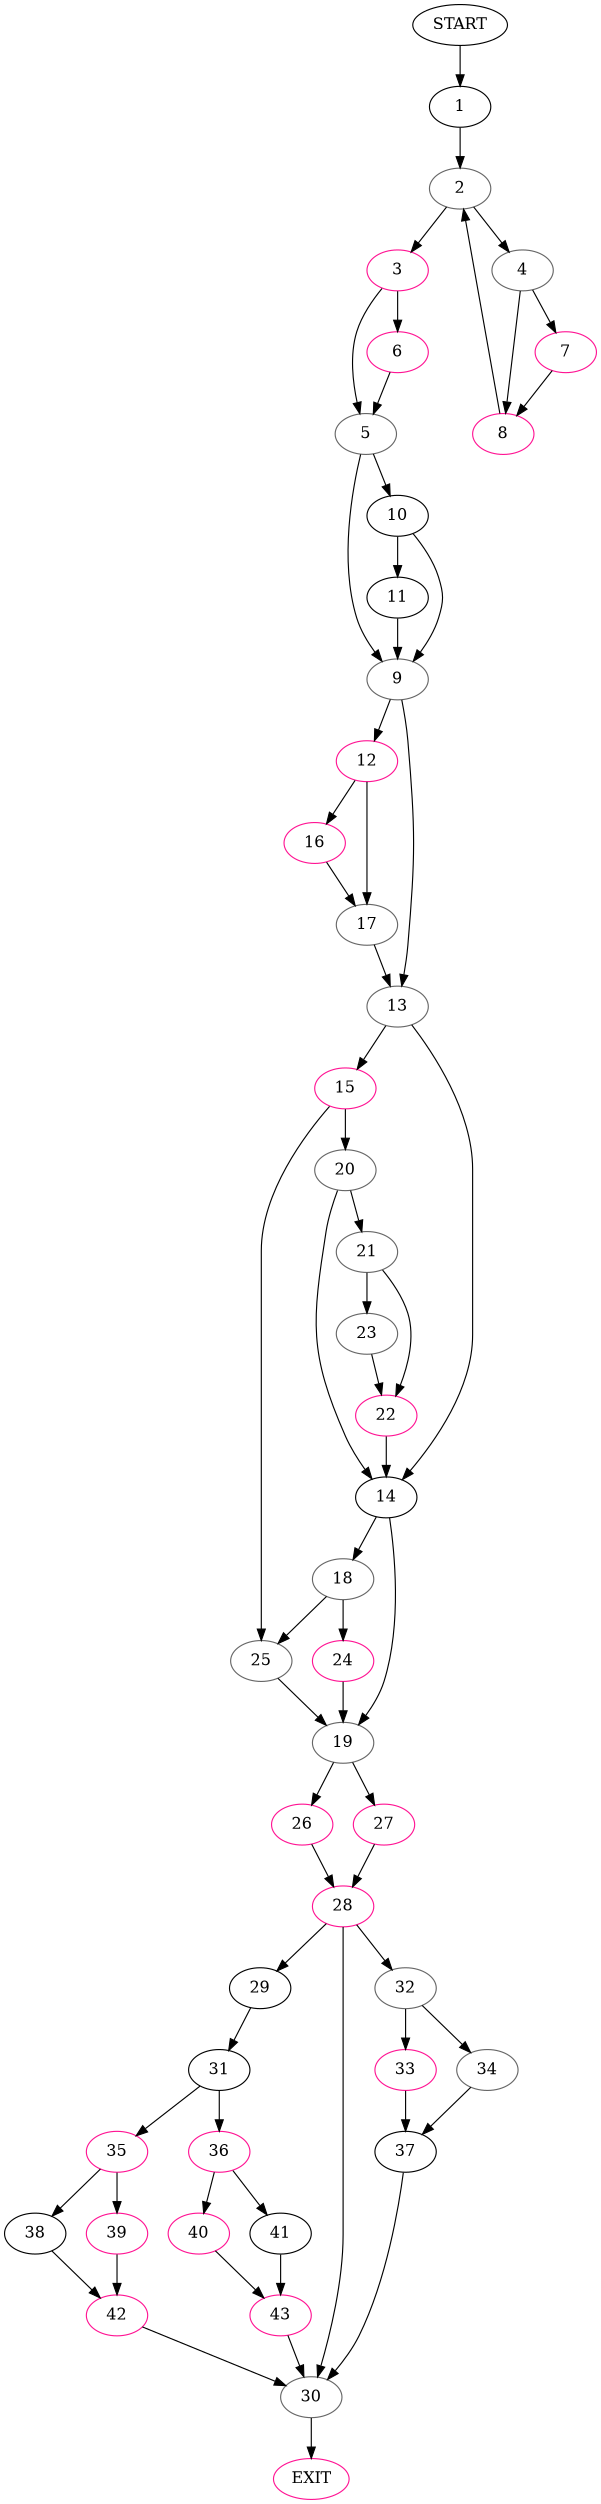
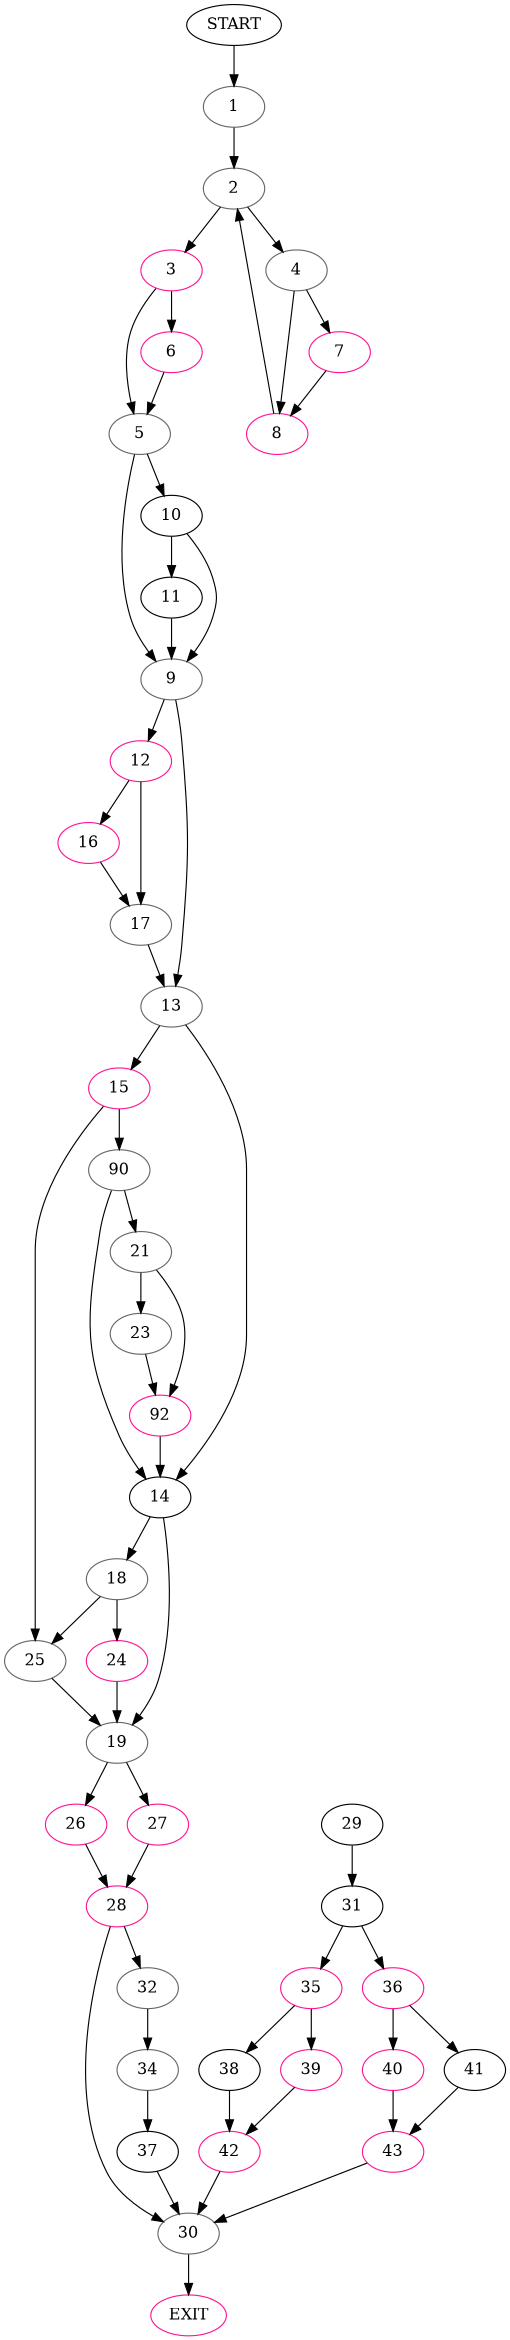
node "1": color black -> gray40
node "20": label "20" -> "90"
node "22": label "22" -> "92"
edge "28" -> "29": removed
node "33": removed
